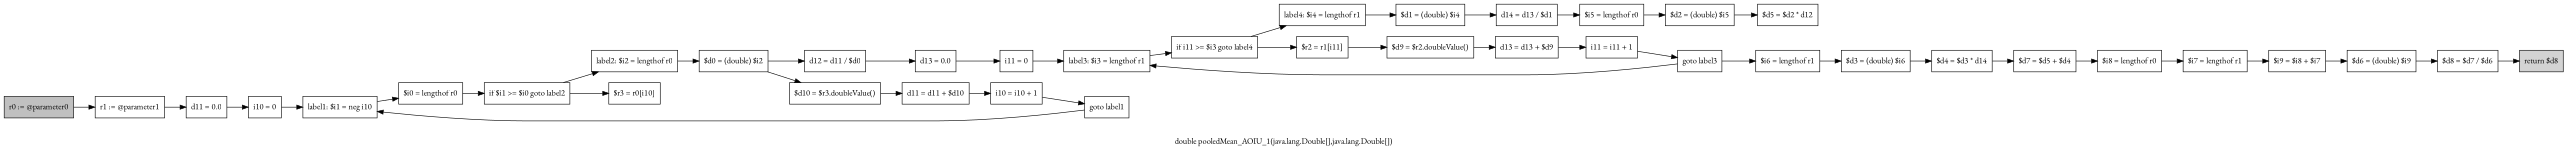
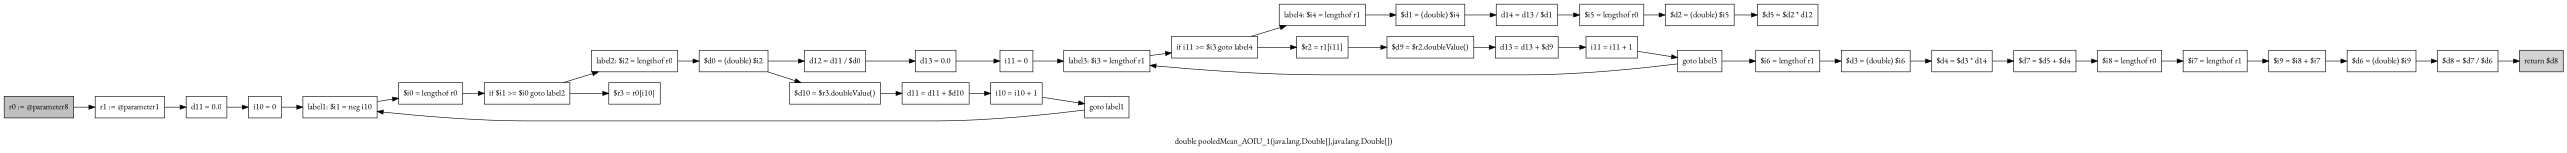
node "r0 := @parameter0": label "r0 := @parameter0" -> "r0 := @parameter8"
